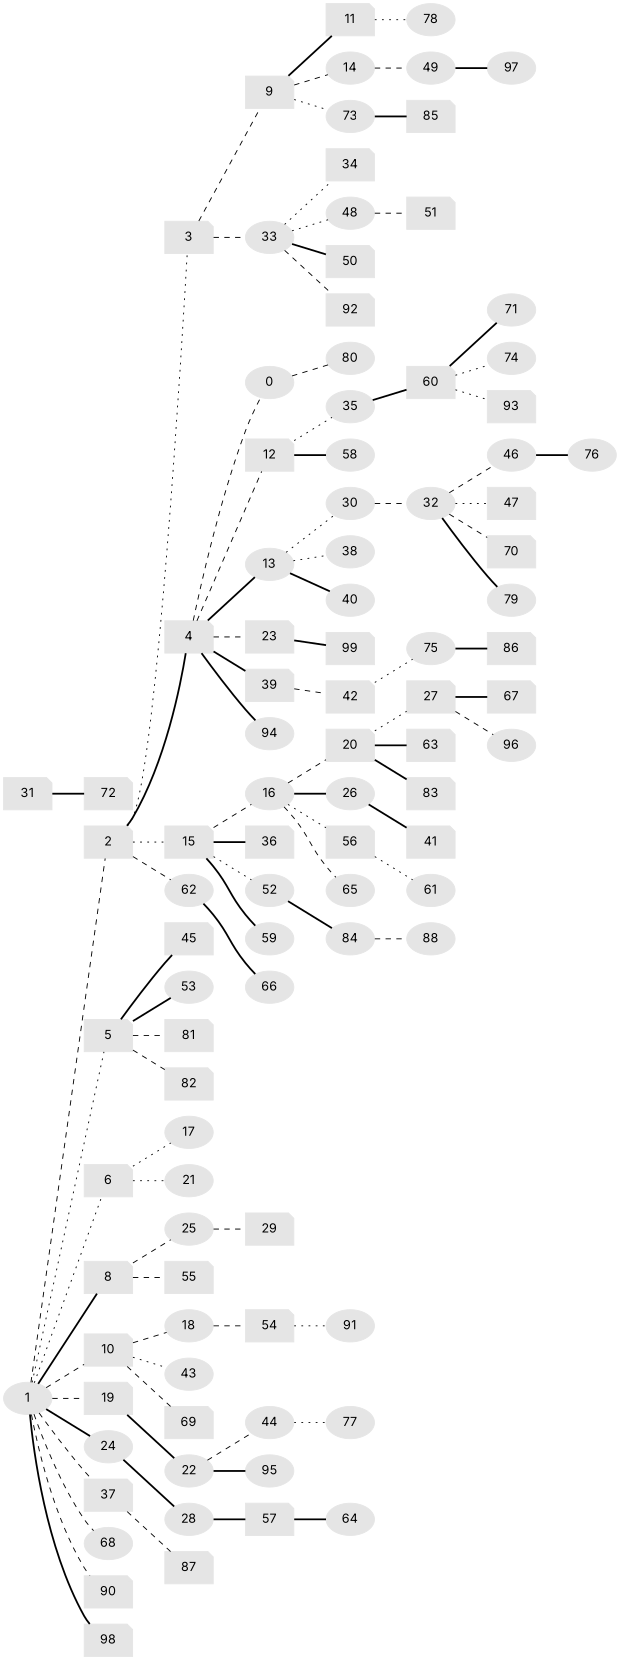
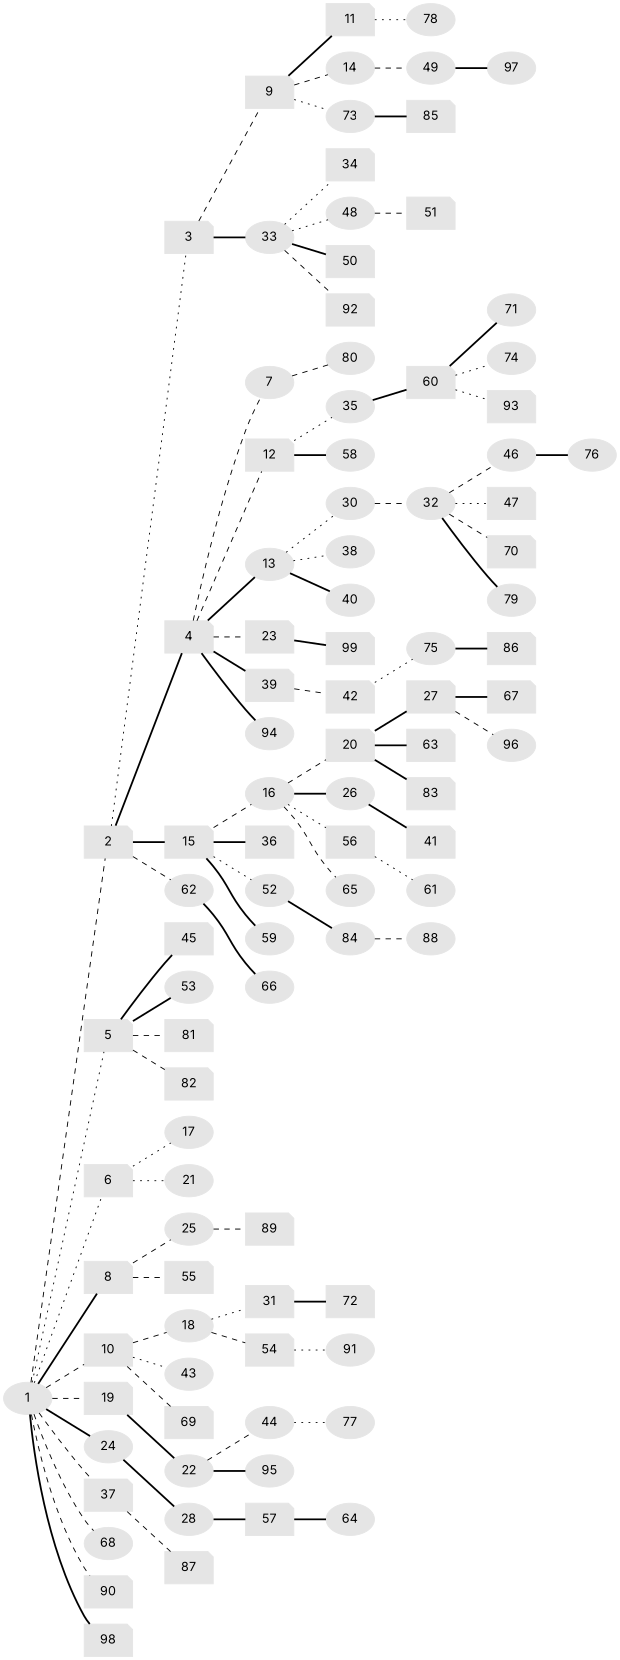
edge "3" -- "33": style dashed -> bold
node "0": label "0" -> "7"
edge "27" -- "20": style dotted -> bold
edge "2" -- "15": style dotted -> bold
node "29": label "29" -> "89"
edge "31" -- "18": added
